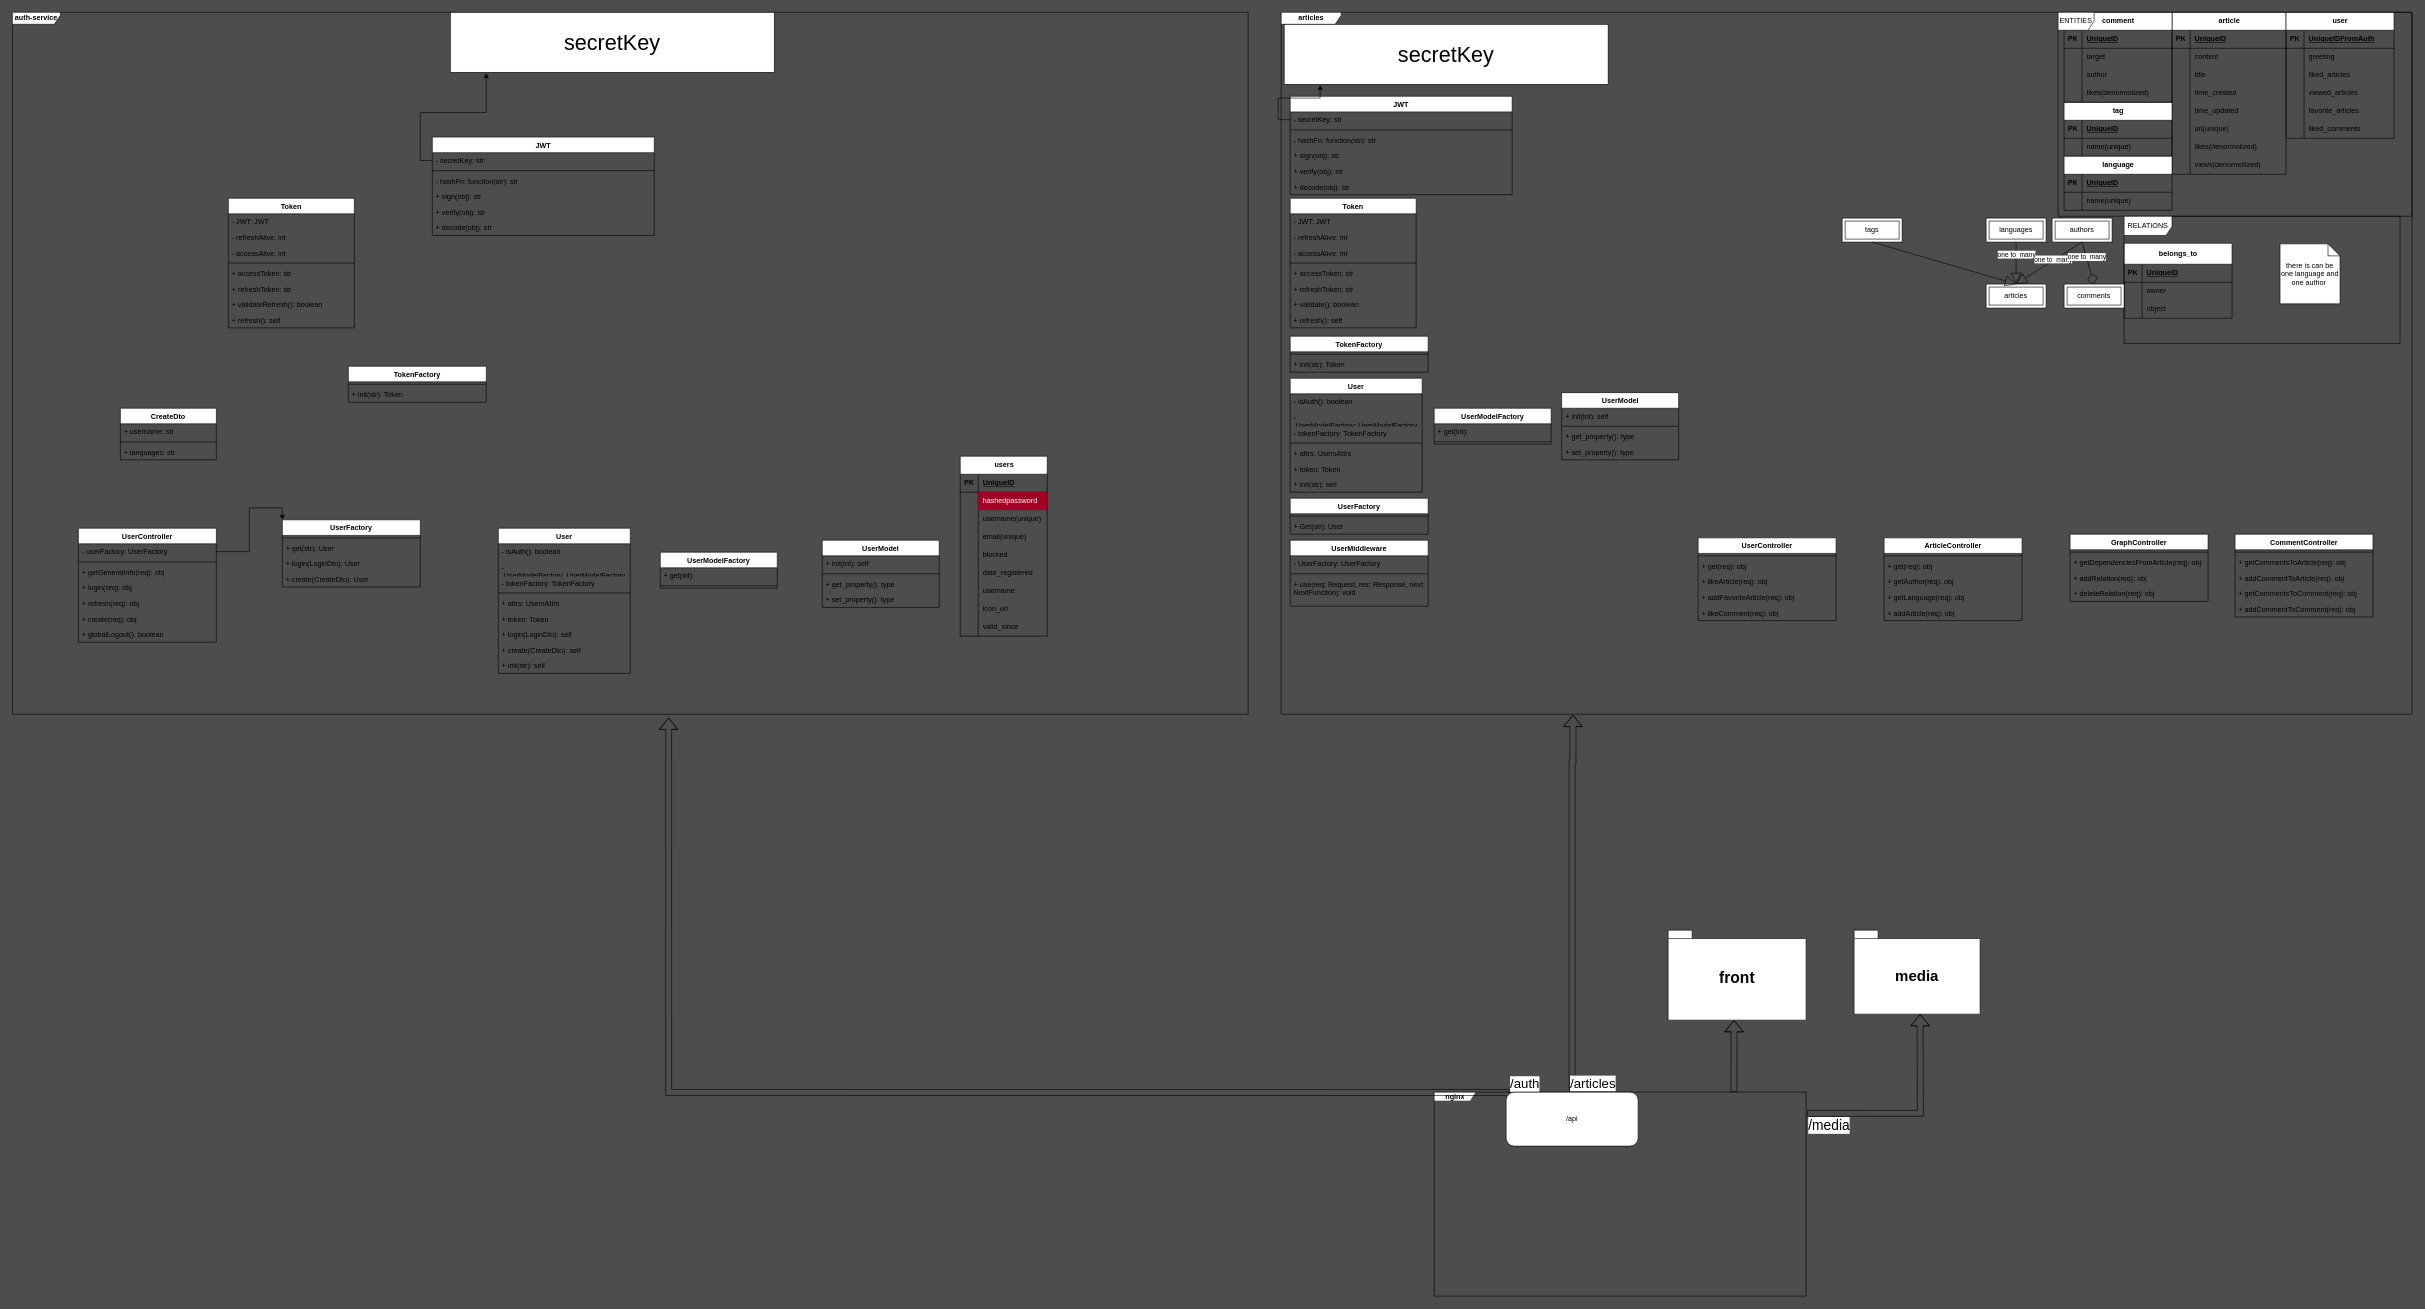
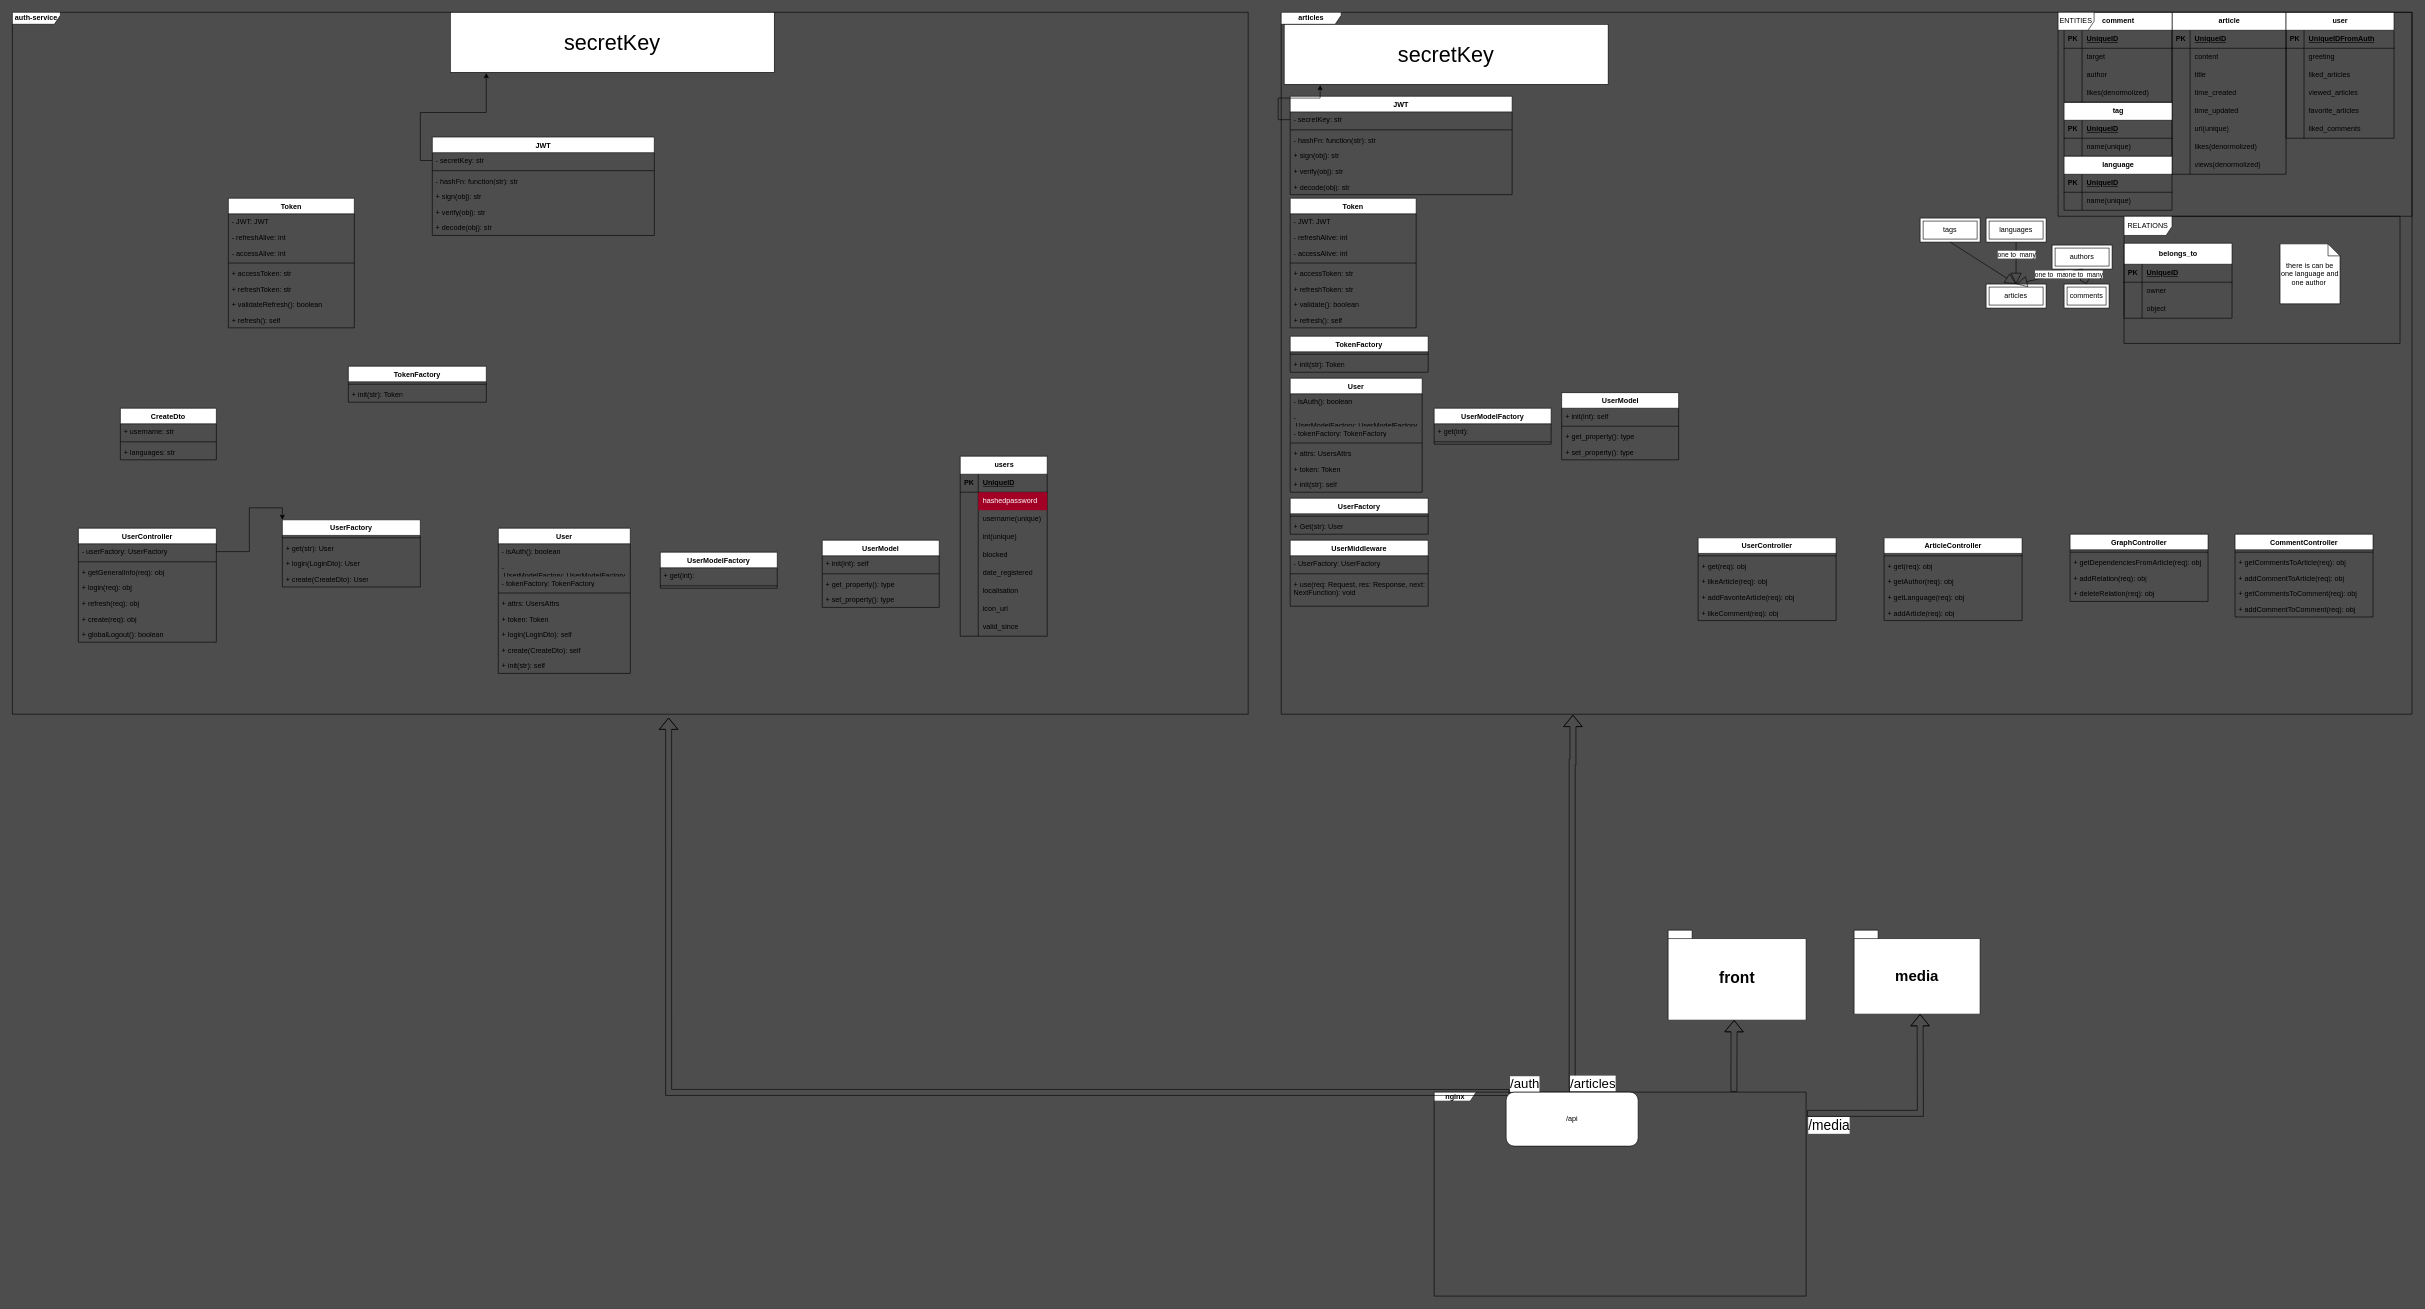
node "tags": moved (1872, 230) -> (1950, 230)
node "authors": moved (2082, 230) -> (2082, 257)
node "comments": size 60x24 -> 45x24
node "email(unique)": label "email(unique)" -> "int(unique)"
node "username": label "username" -> "localisation"
